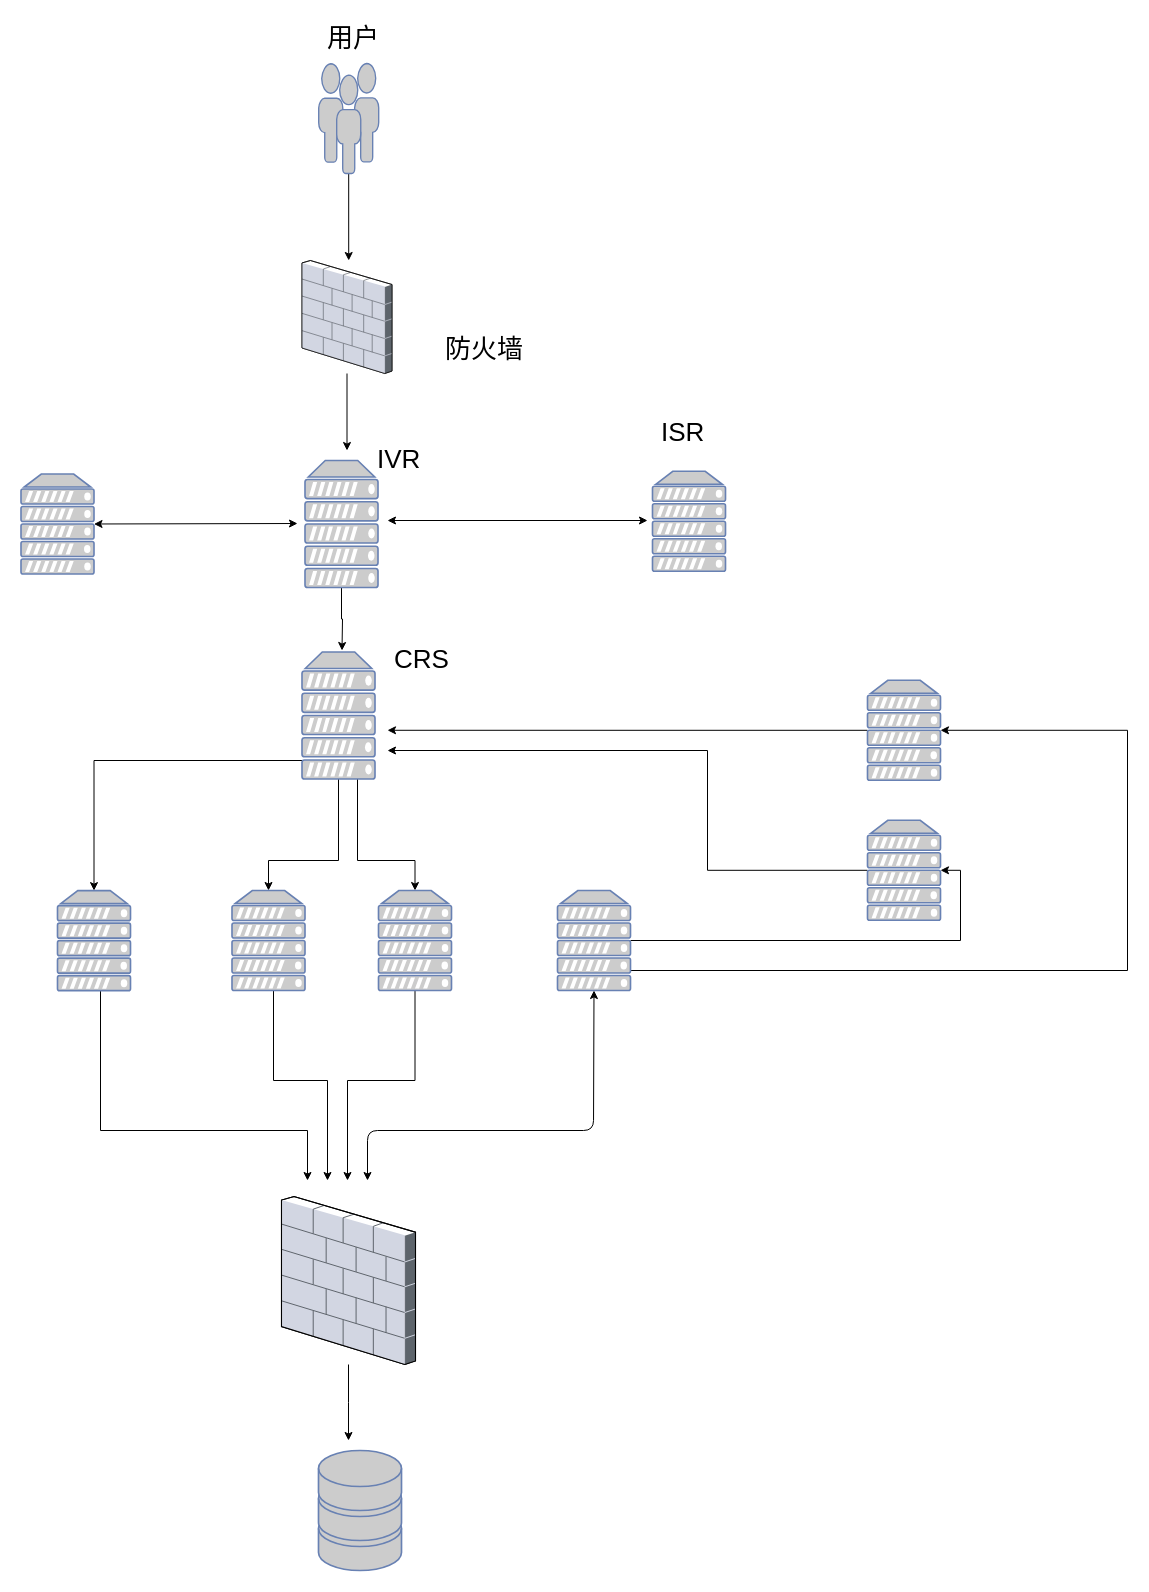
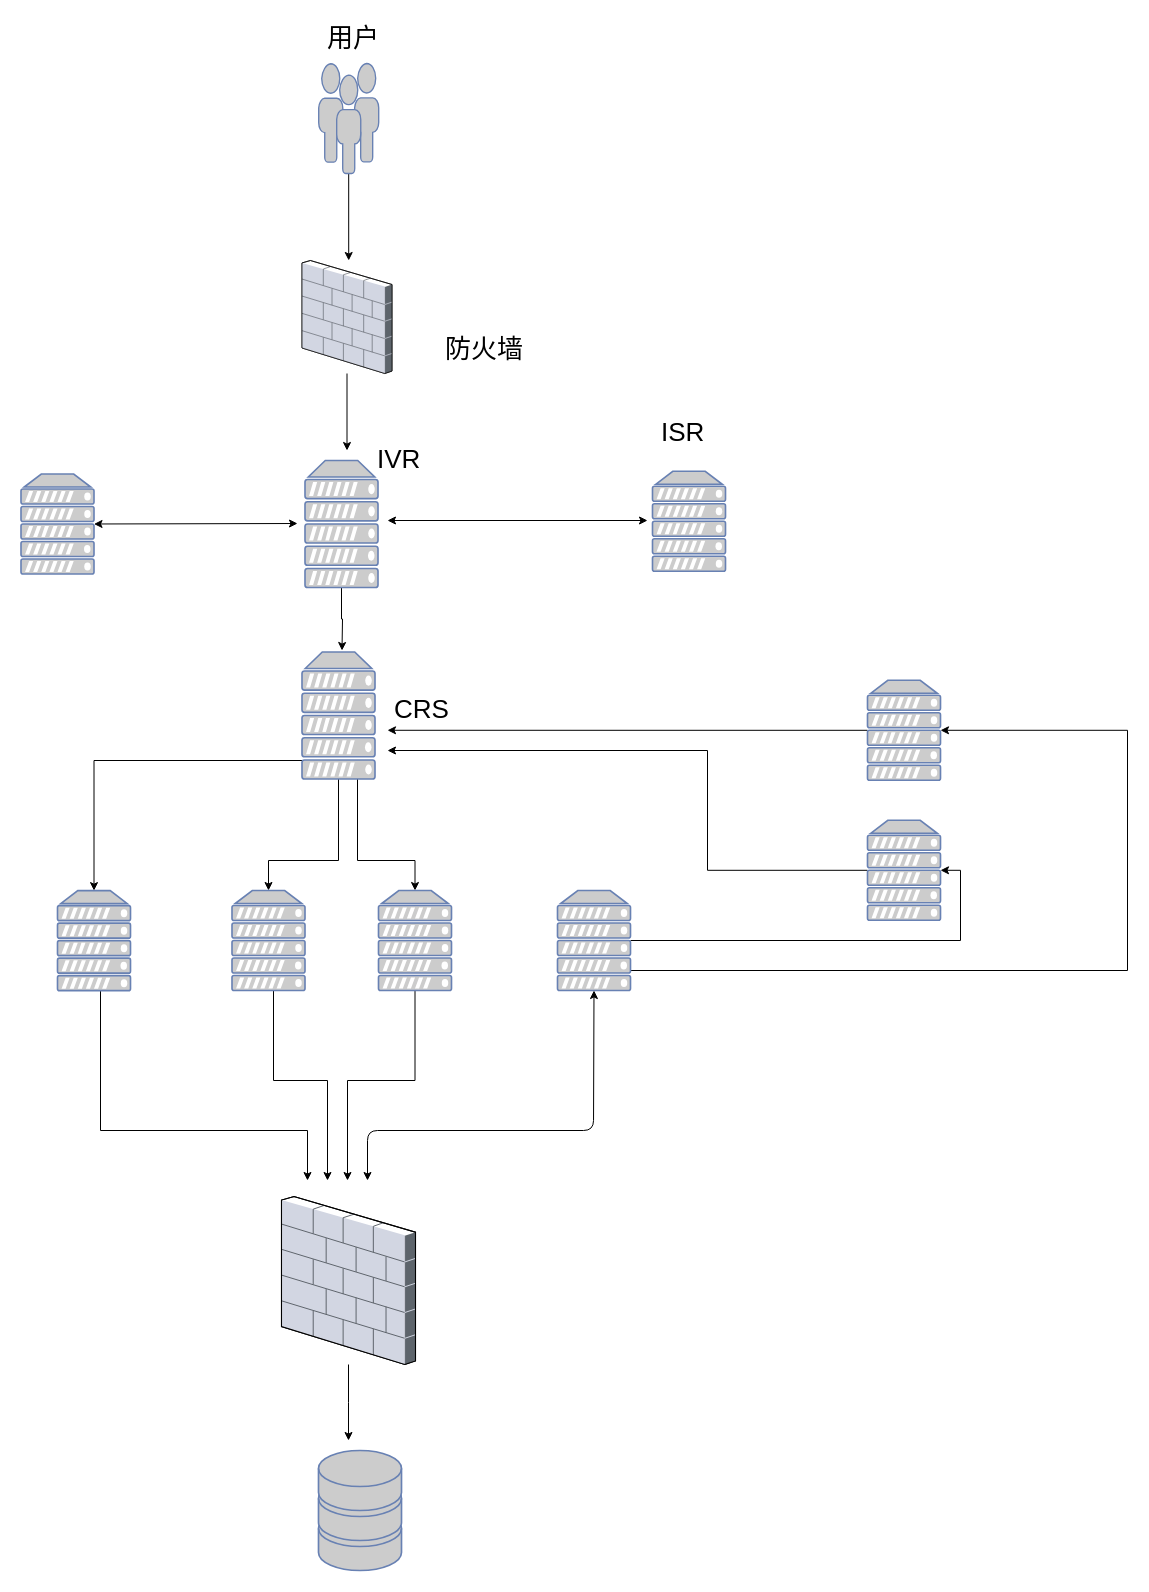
node "CRS": moved (428, 657) -> (428, 707)
